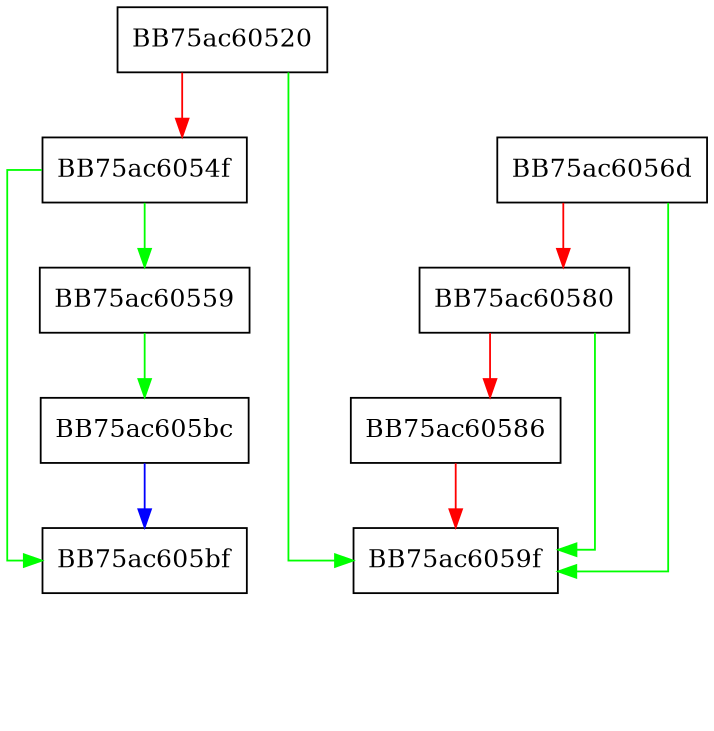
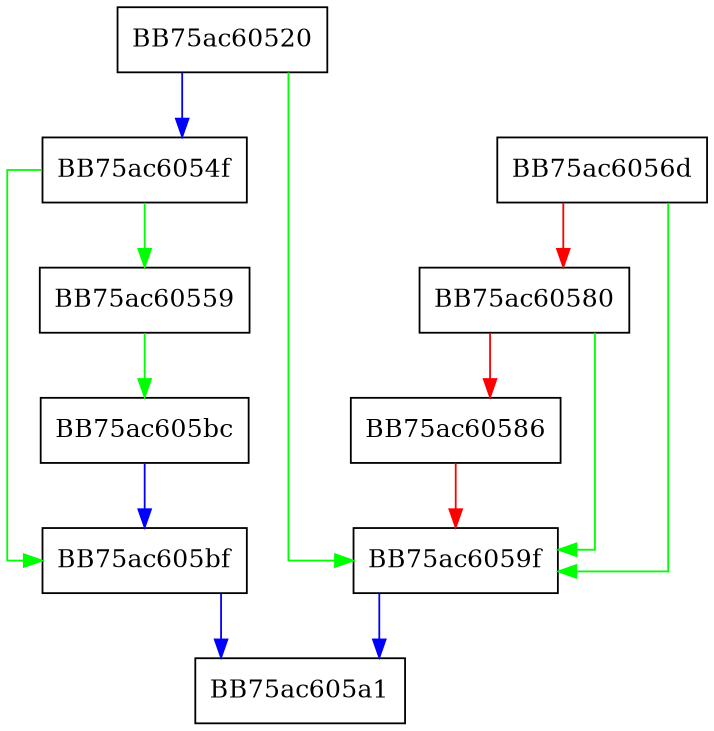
edge "BB75ac60520" -> "BB75ac6054f": color red -> blue
node "BB75ac605a1": added
